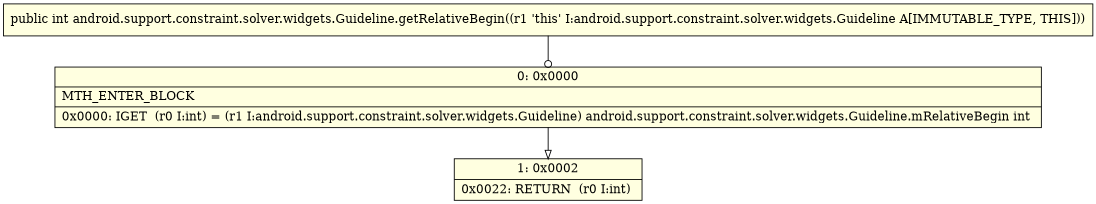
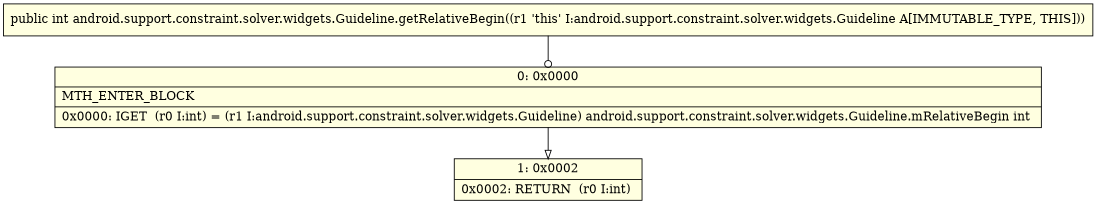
node "1: 0x0002": text "0x0022: RETURN  (r0 I:int)" -> "0x0002: RETURN  (r0 I:int)"
